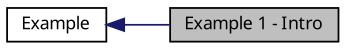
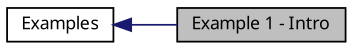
node "Example": label "Example" -> "Examples"
